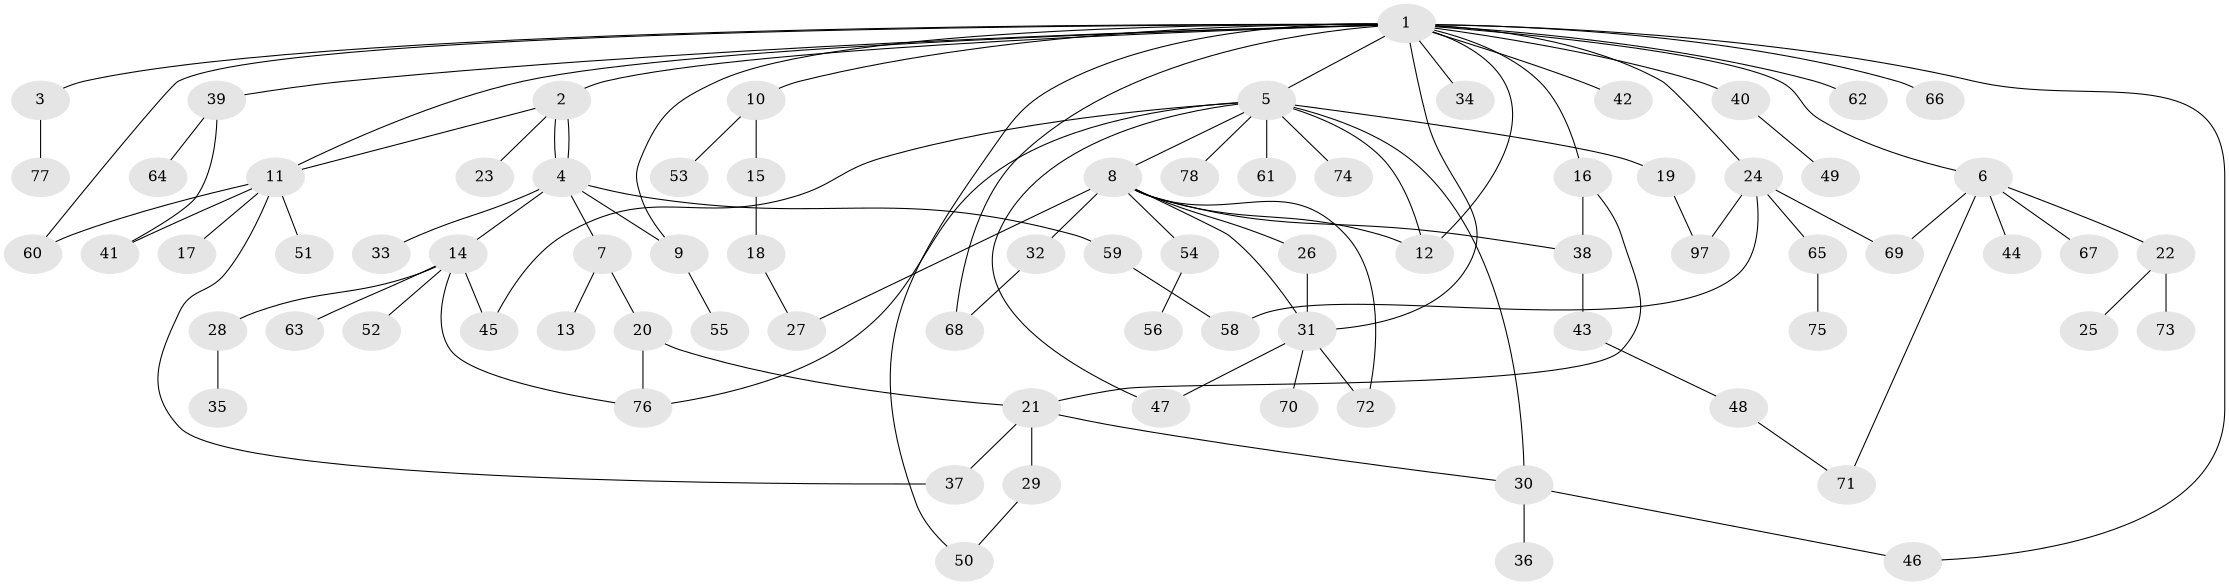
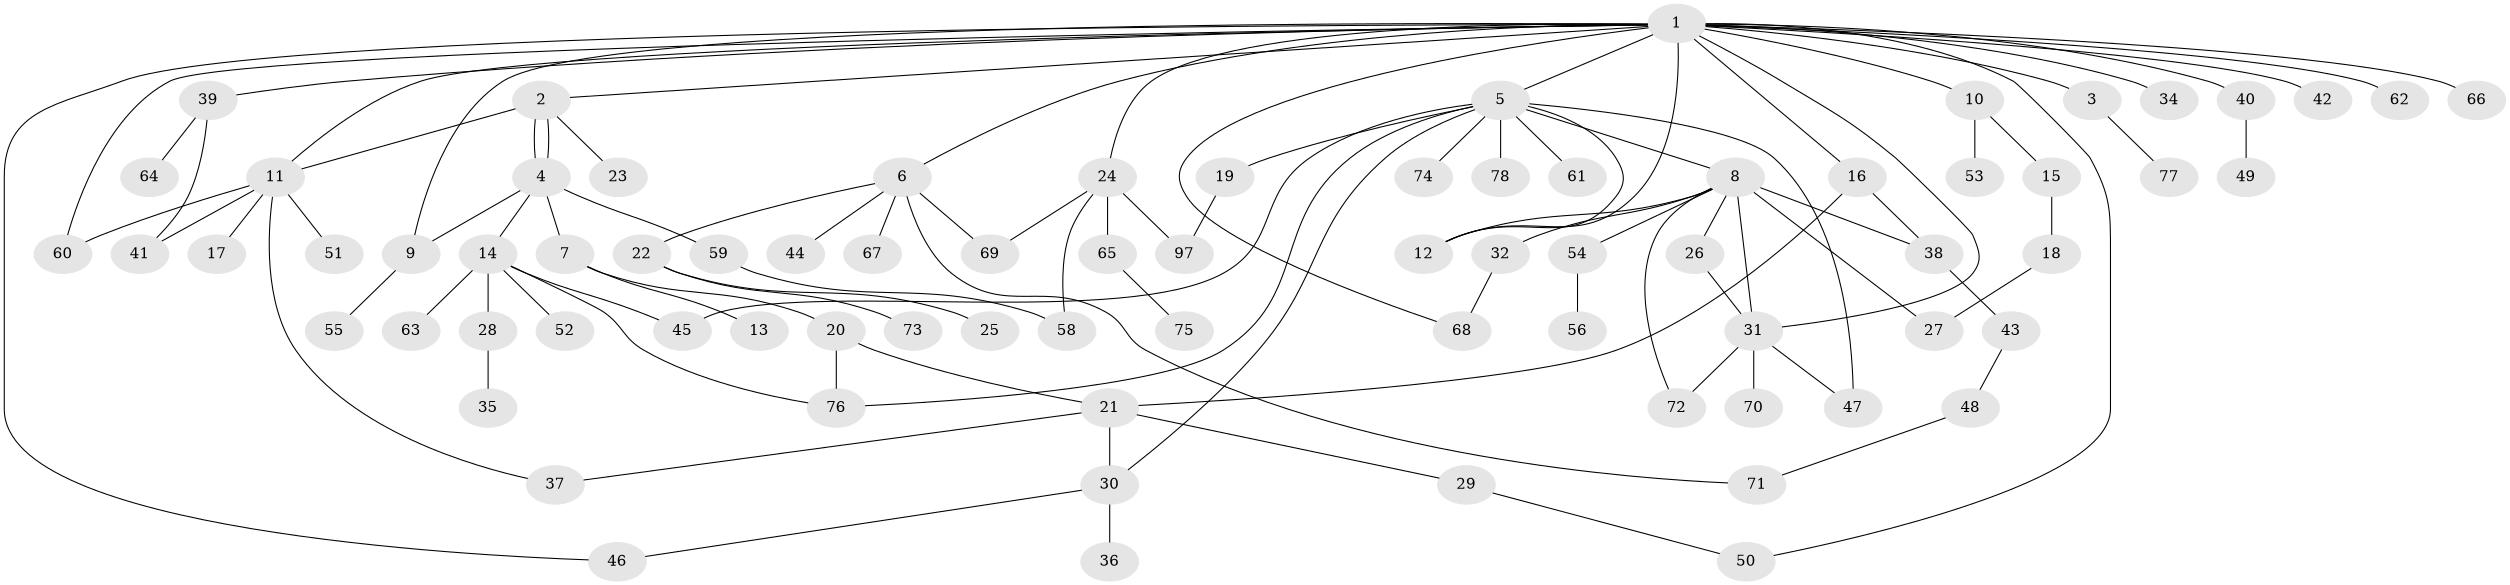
node "33": removed
